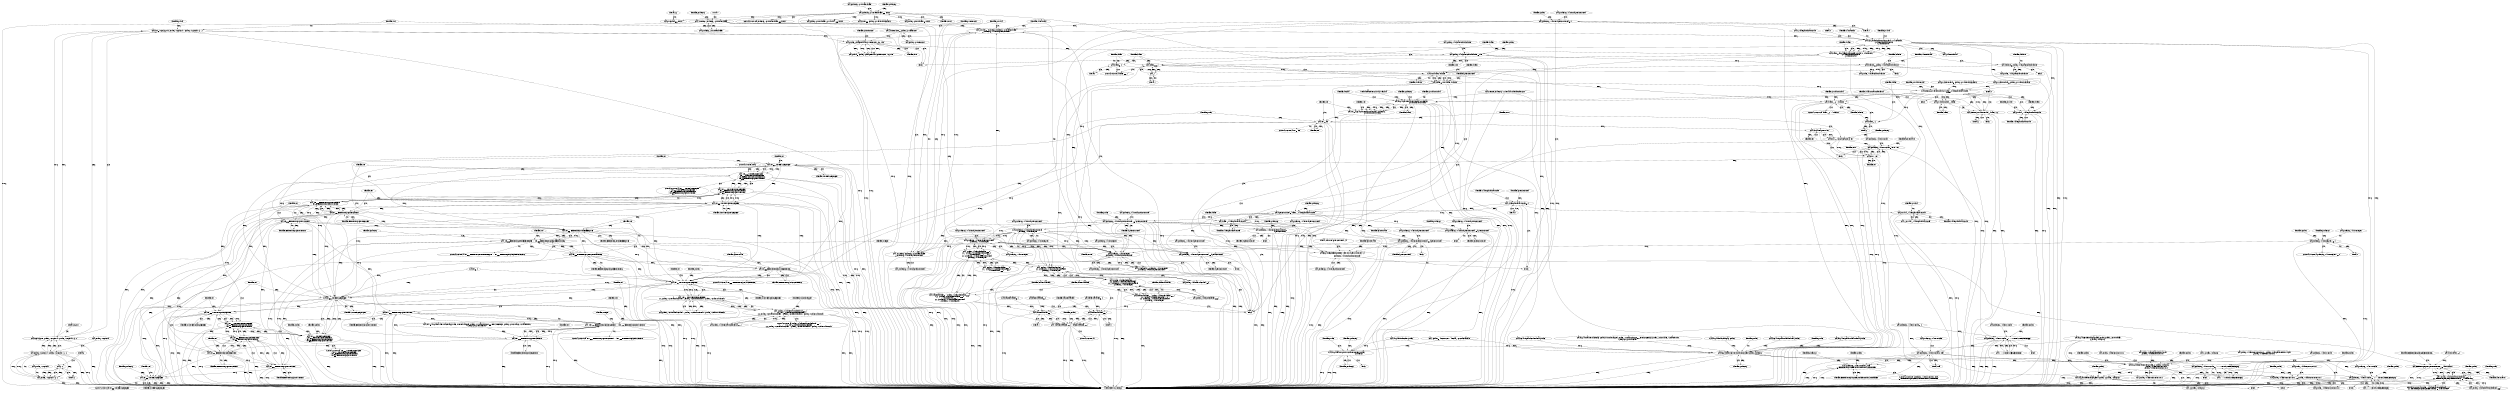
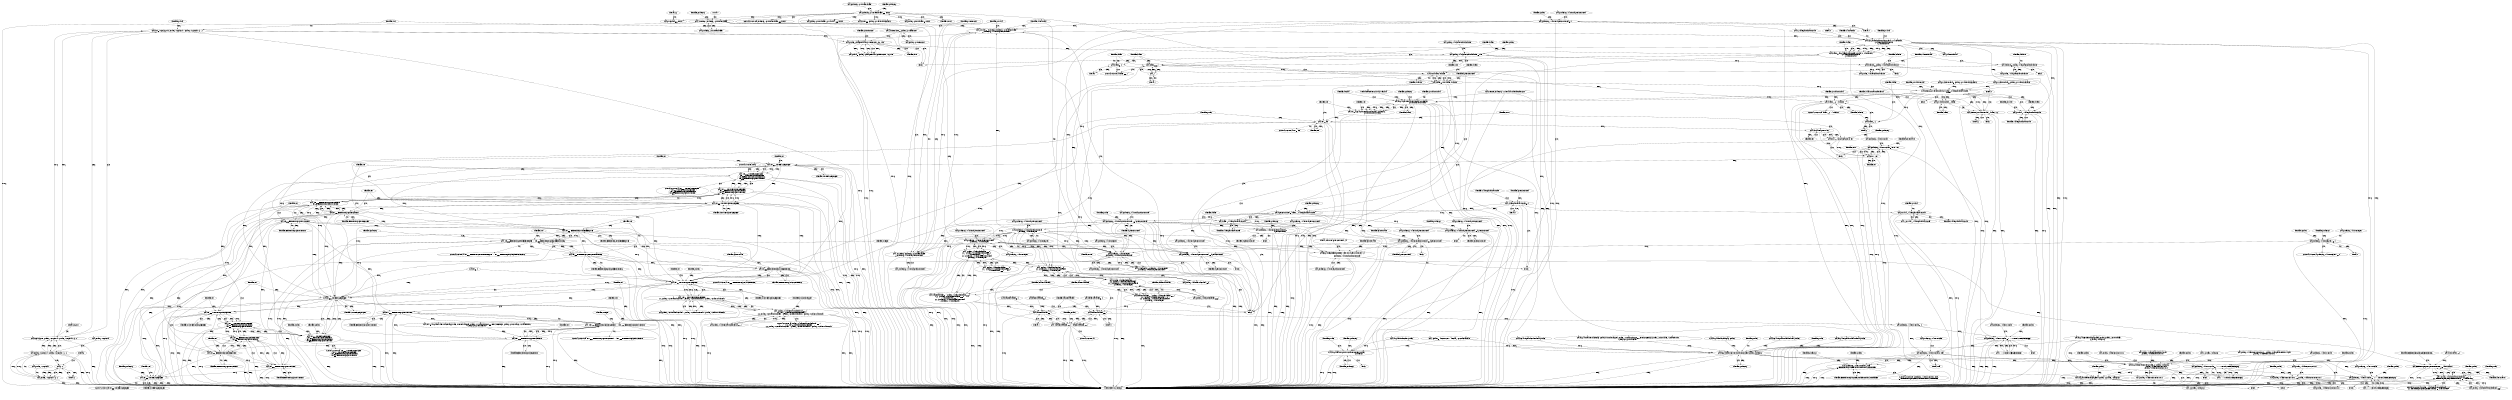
edge "(Call,buf_size = ps_dec->u4_static_bits_buf_size)" -> "(Call,MIN(buflen, buf_size))": removed, label "DDG:"
edge "(Call,error =  ih264d_map_error(ret))" -> "(Call,ps_dec_op->u4_error_code = error | ret)": now "(Call,error =  ih264d_map_error(ret))" -> "(Call,ih264d_map_error(ret))"
edge "(Call,ret != OK)" -> "(Call,ret != IVD_MEM_ALLOC_FAILED)": reversed
edge "(Call,header_data_left == 1)" -> "(MethodReturn,WORD32)": now "(Call,header_data_left == 1)" -> "(Call,ps_dec_op->u4_error_code = 0)"
edge "(Call,ps_dec->u2_pic_wd * ps_dec->u2_pic_ht * 3 / 2)" -> "(Call,ps_dec->u2_pic_ht * 3 / 2)": now "(Call,ps_dec->u2_pic_wd * ps_dec->u2_pic_ht * 3 / 2)" -> "(Call,3 / 2)"
